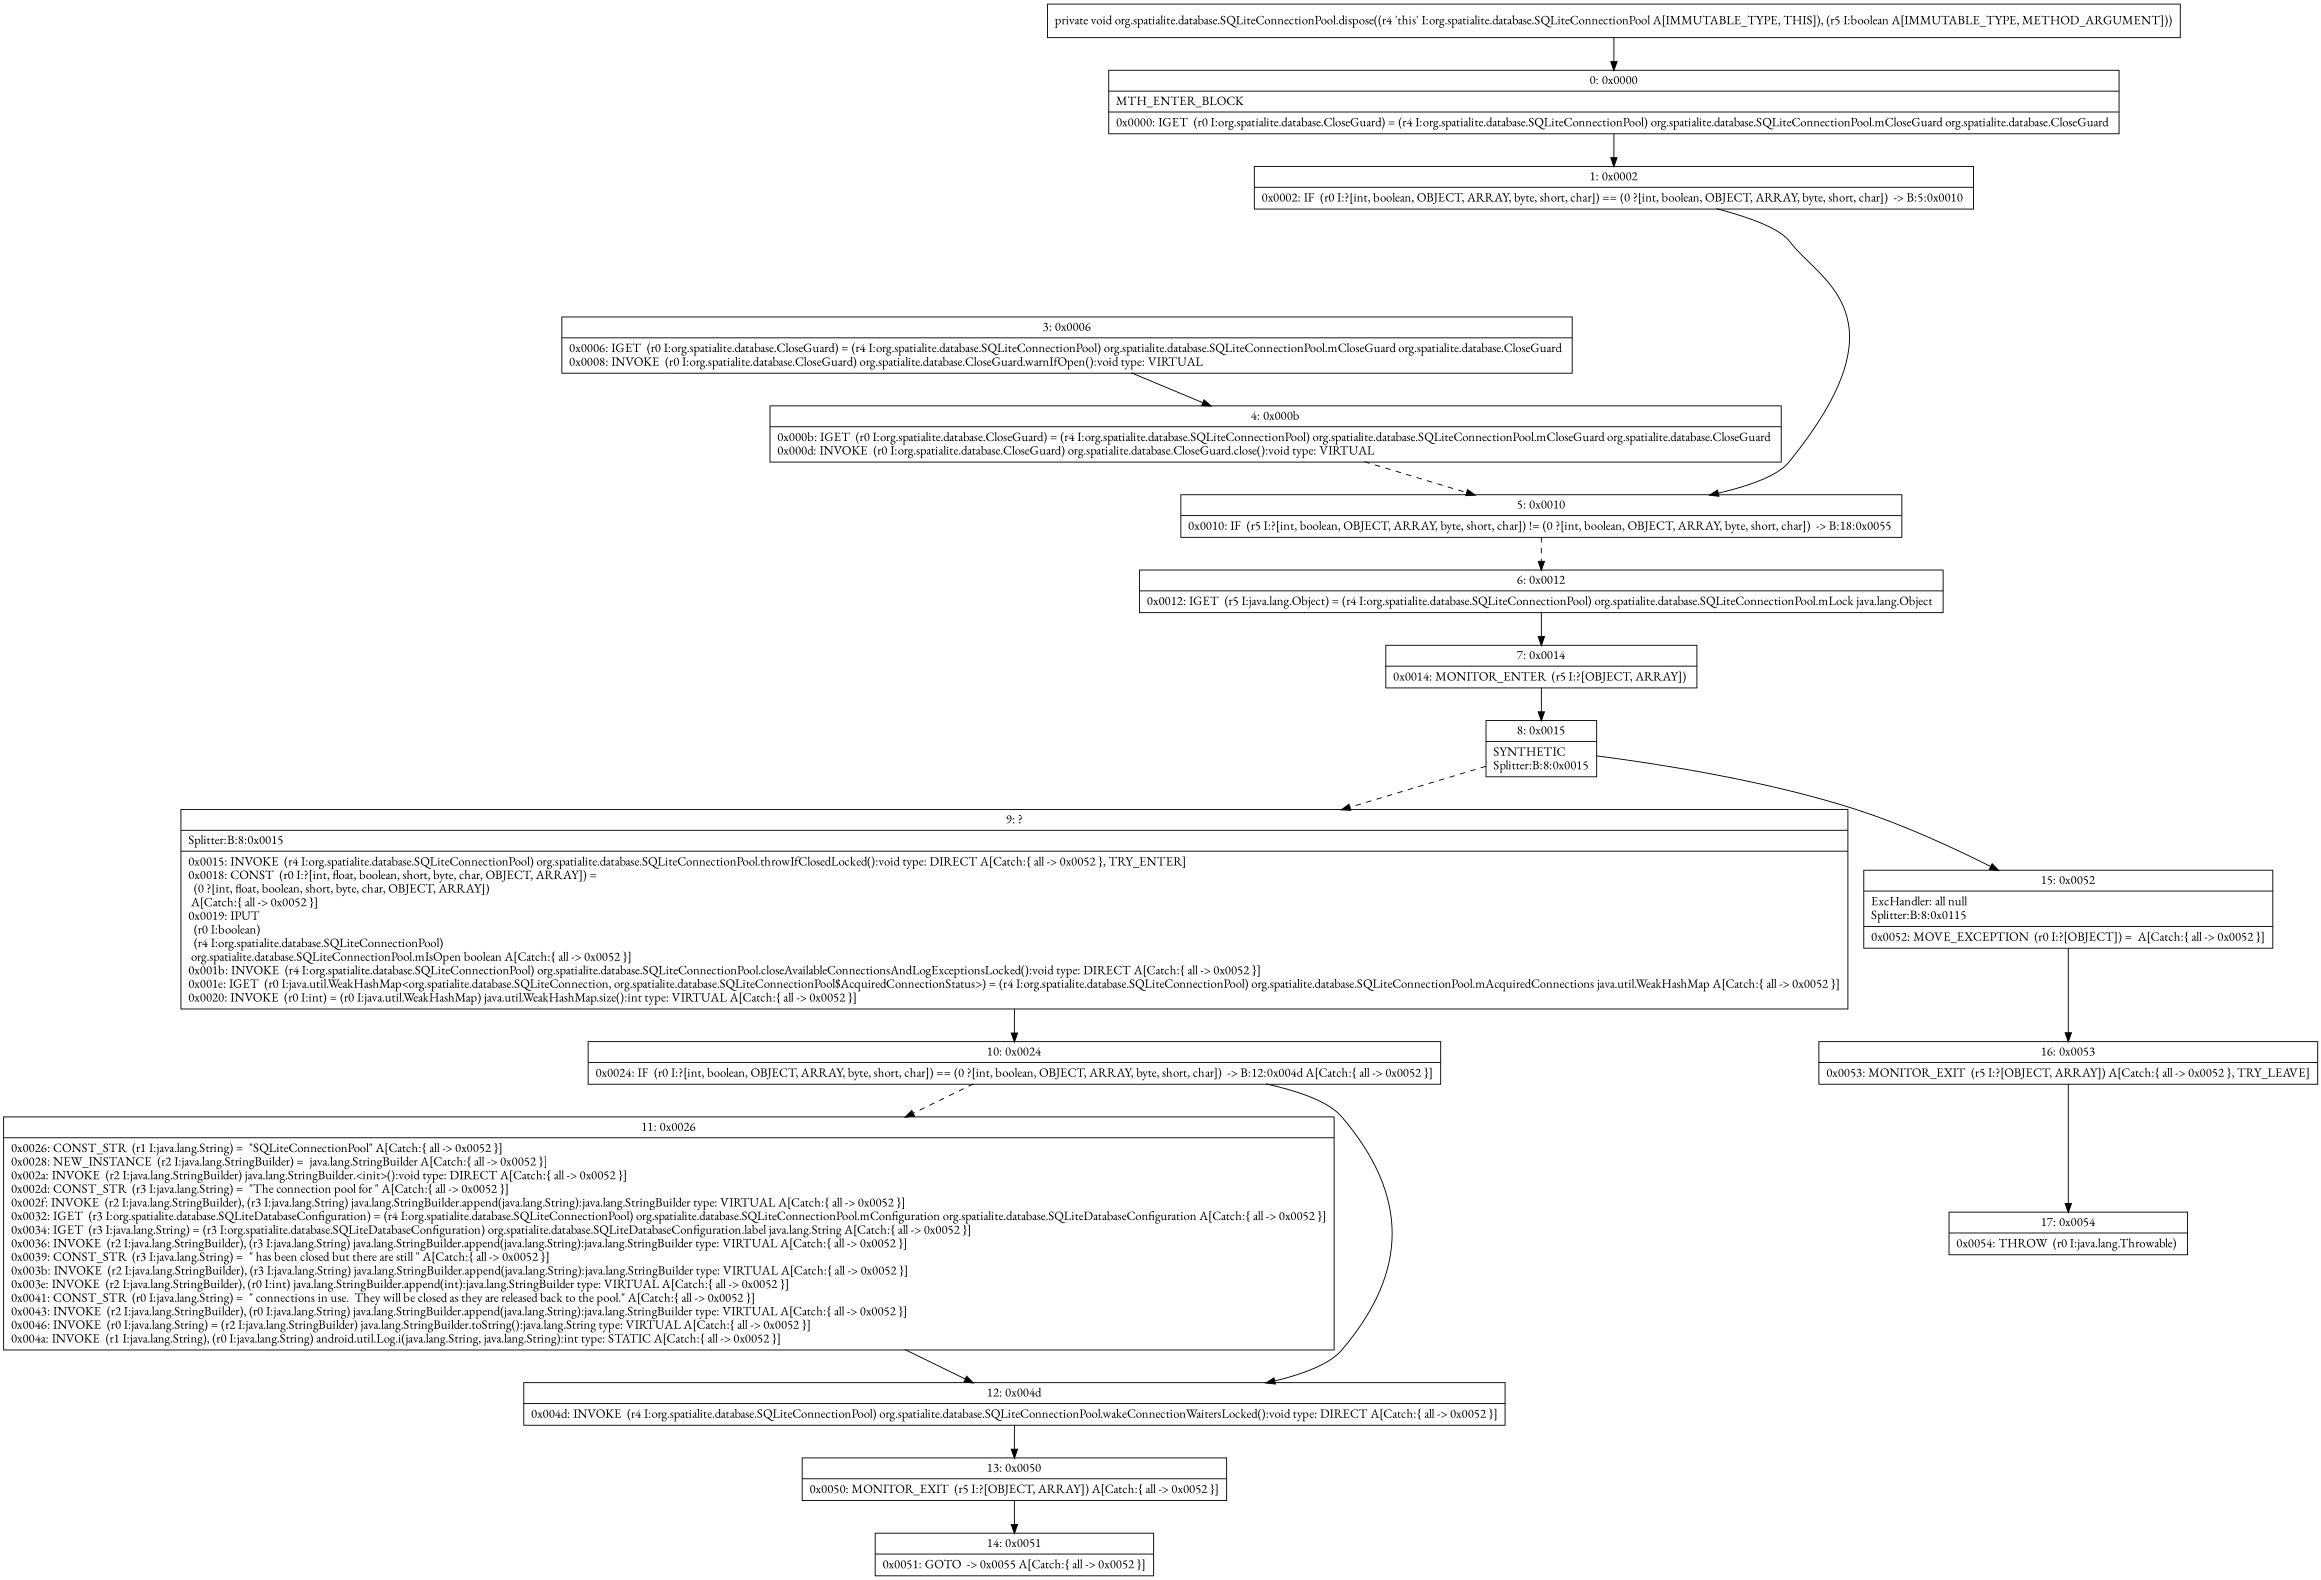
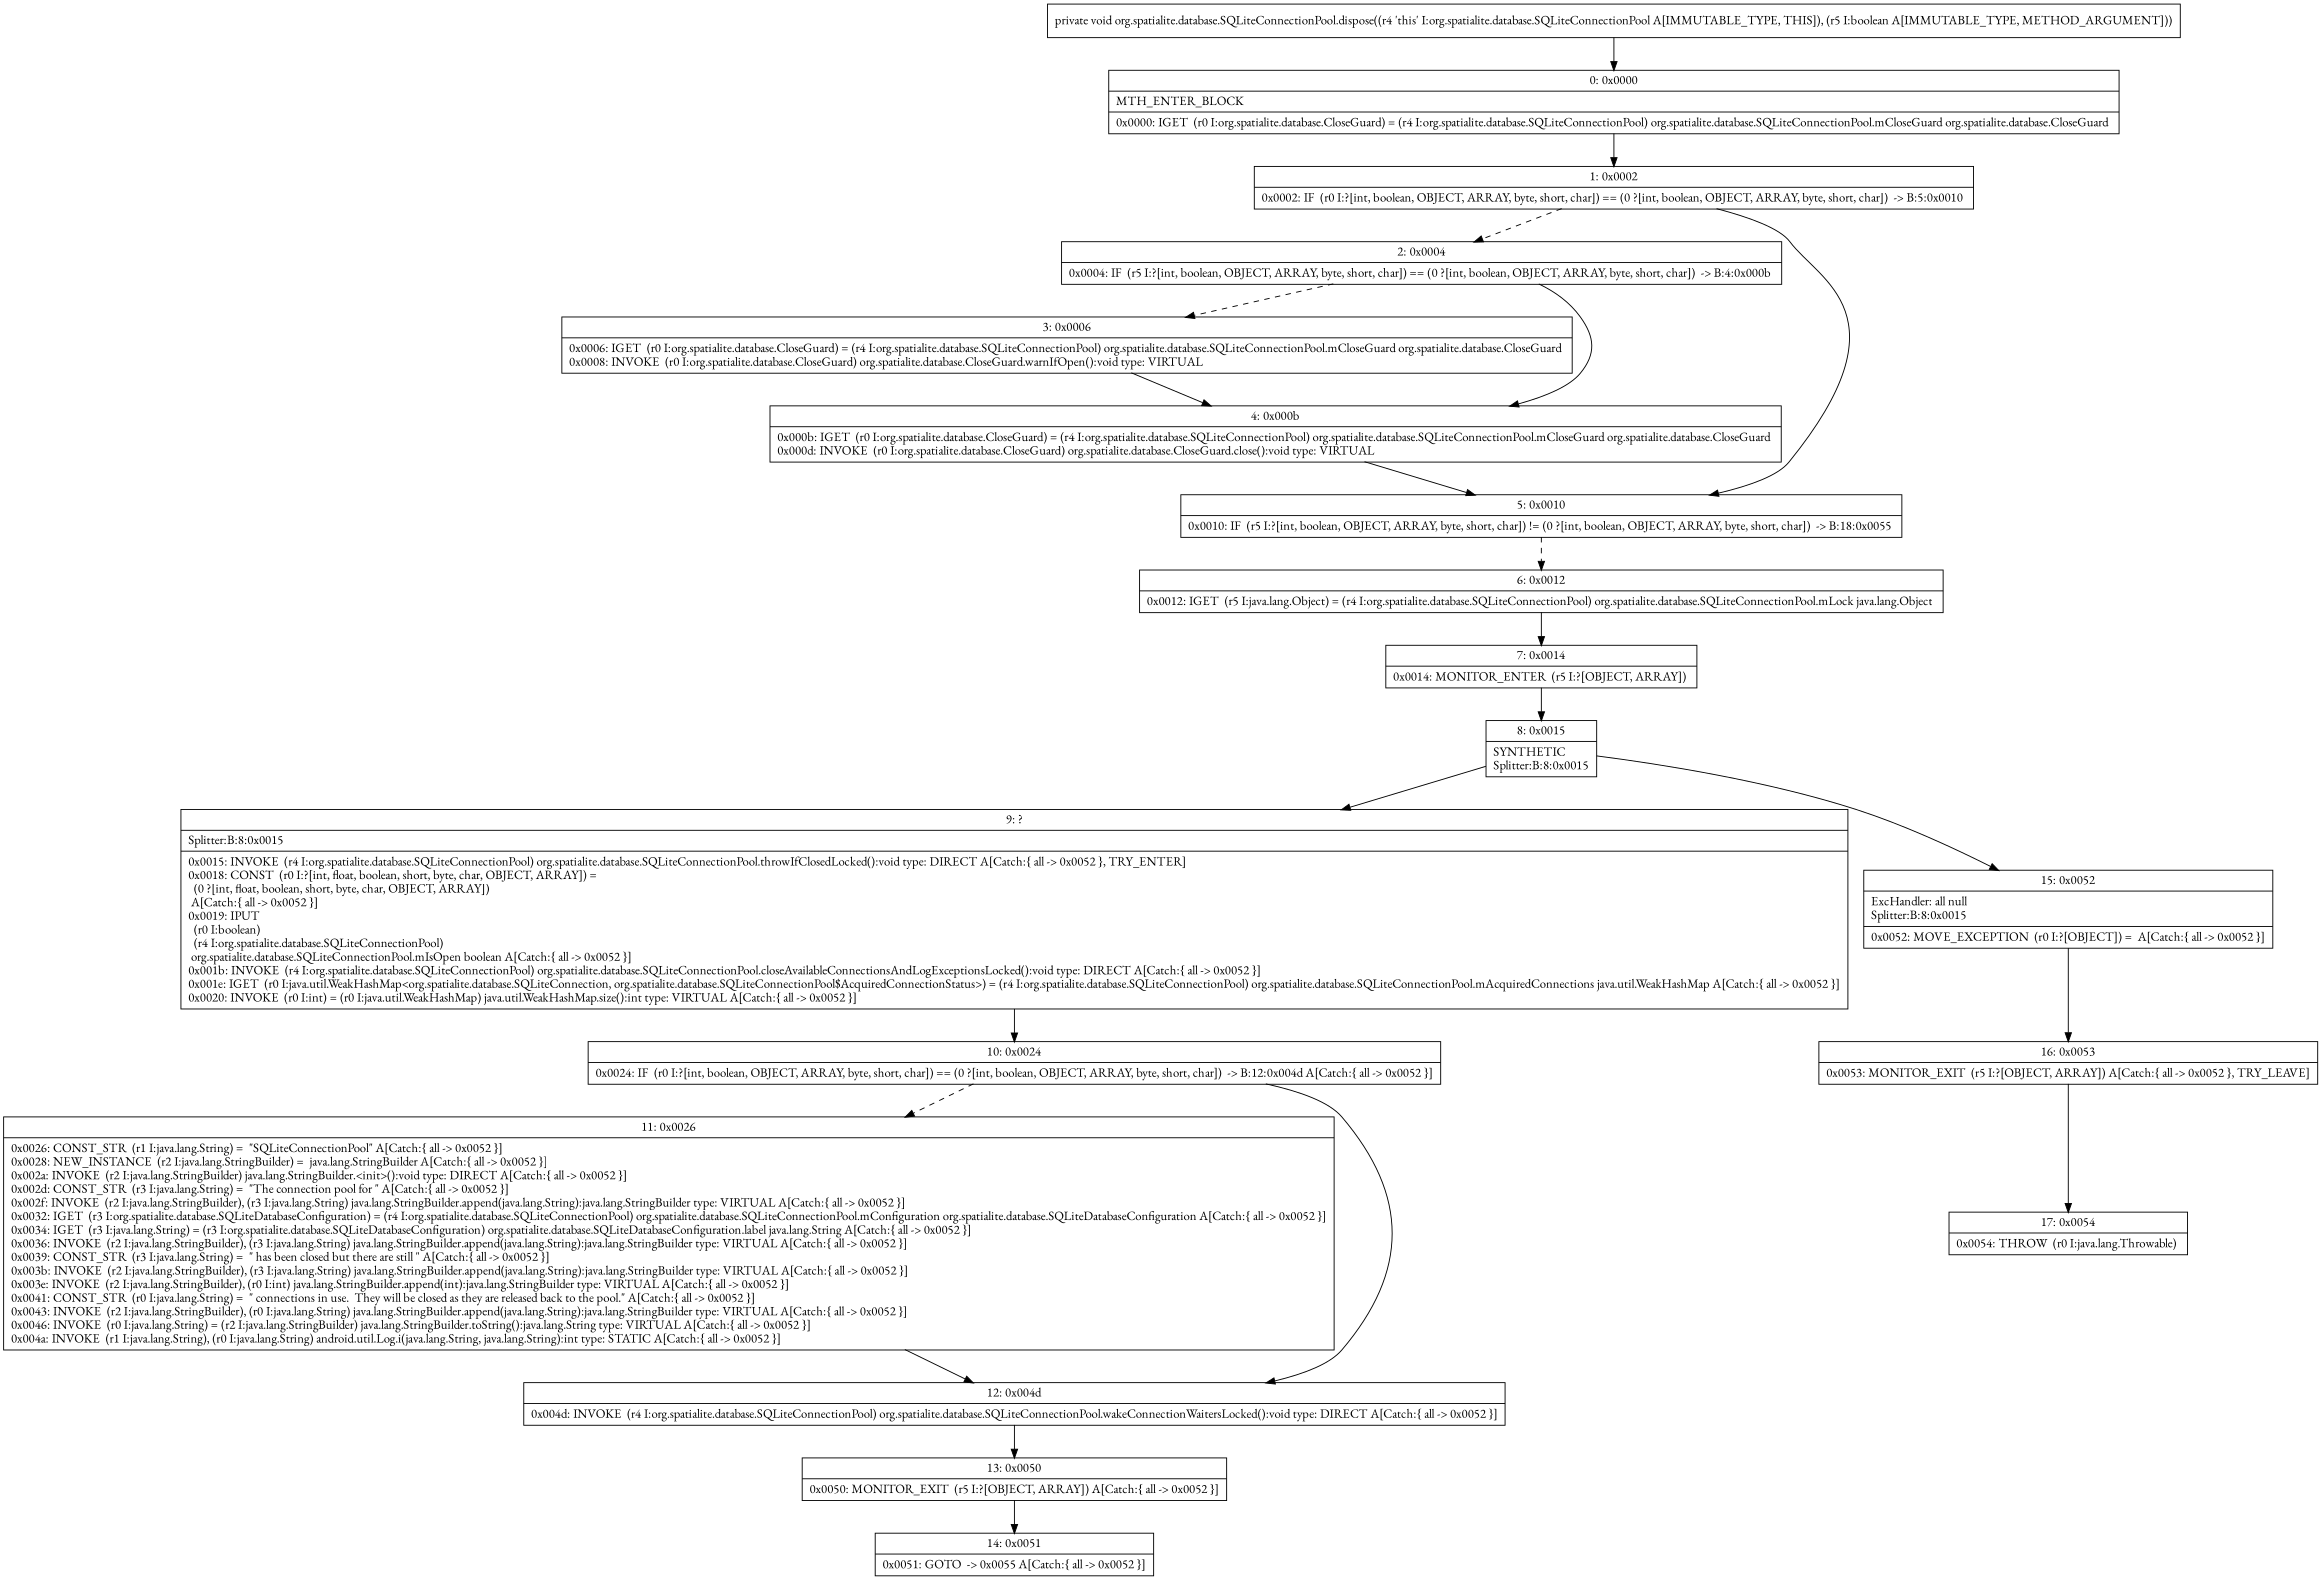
node "2: 0x0004": added
edge "4: 0x000b" -> "5: 0x0010": style dashed -> solid
edge "8: 0x0015" -> "9: ?": style dashed -> solid
node "15: 0x0052": text "Splitter:B:8:0x0115" -> "Splitter:B:8:0x0015"
